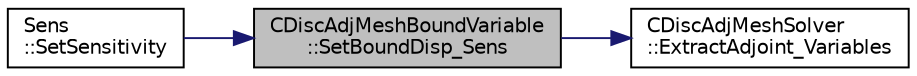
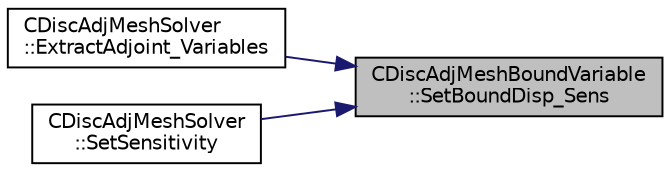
node "Sens ::SetSensitivity": label "Sens ::SetSensitivity" -> "CDiscAdjMeshSolver ::SetSensitivity"
edge "CDiscAdjMeshBoundVariable ::SetBoundDisp_Sens" -> "CDiscAdjMeshSolver ::ExtractAdjoint_Variables": reversed
